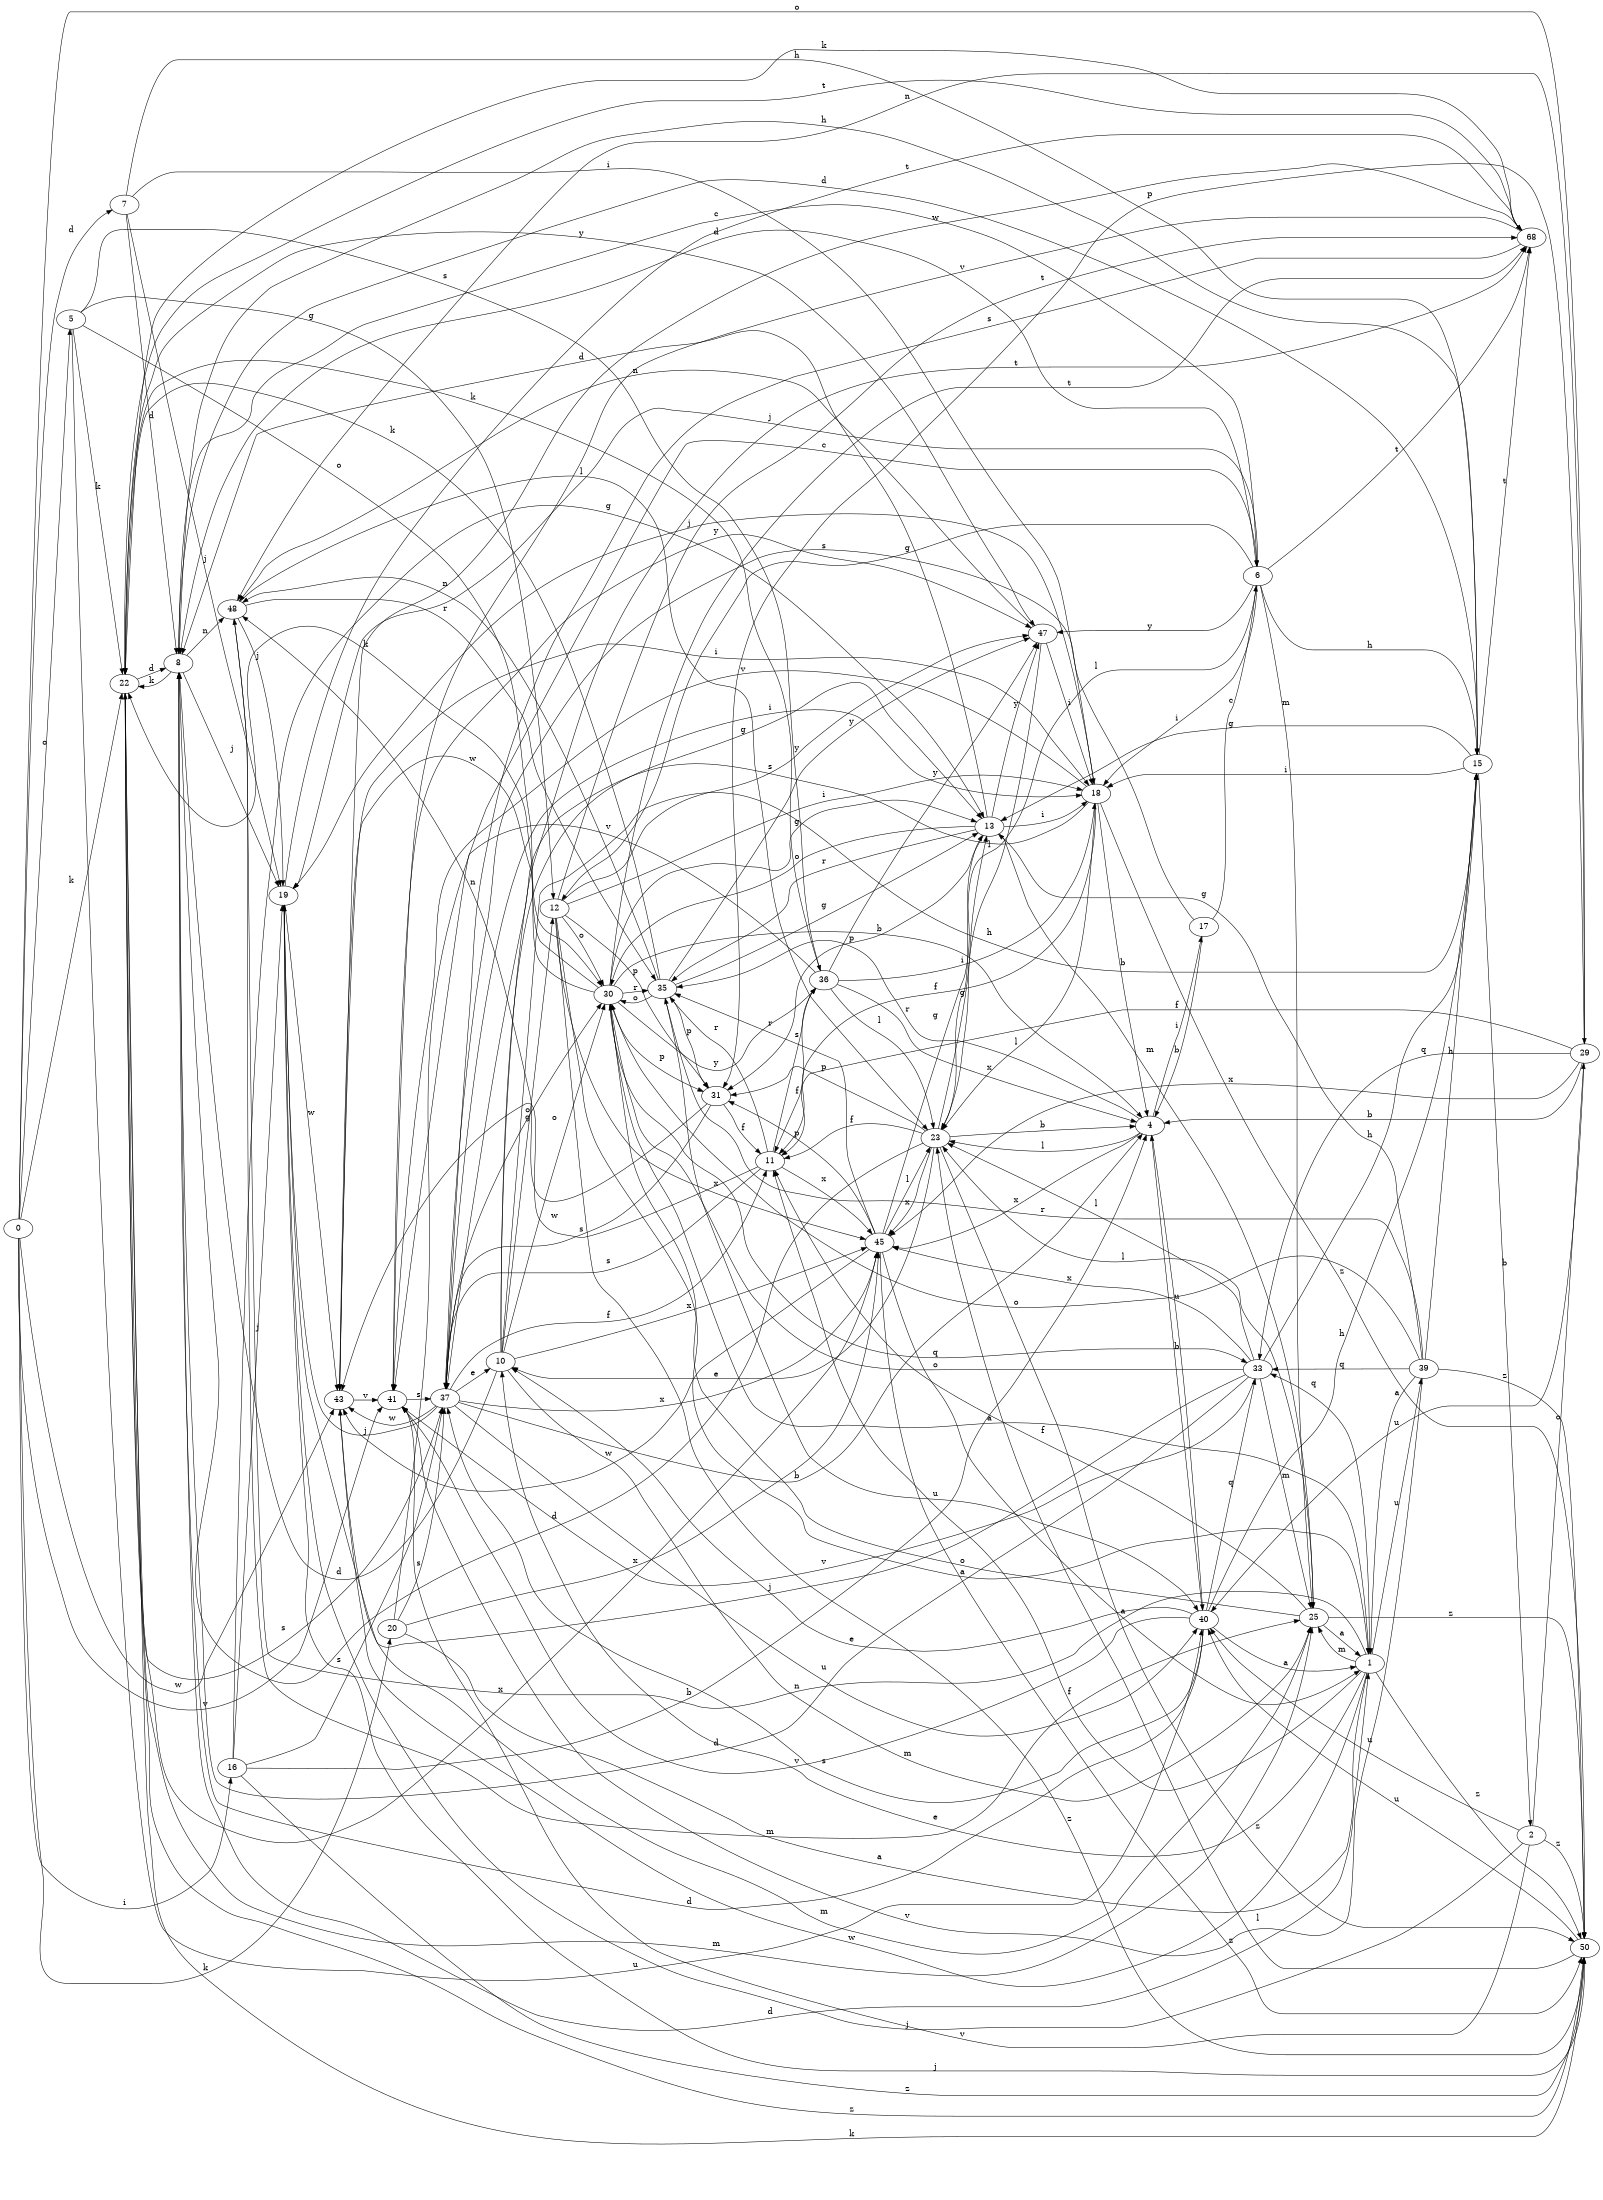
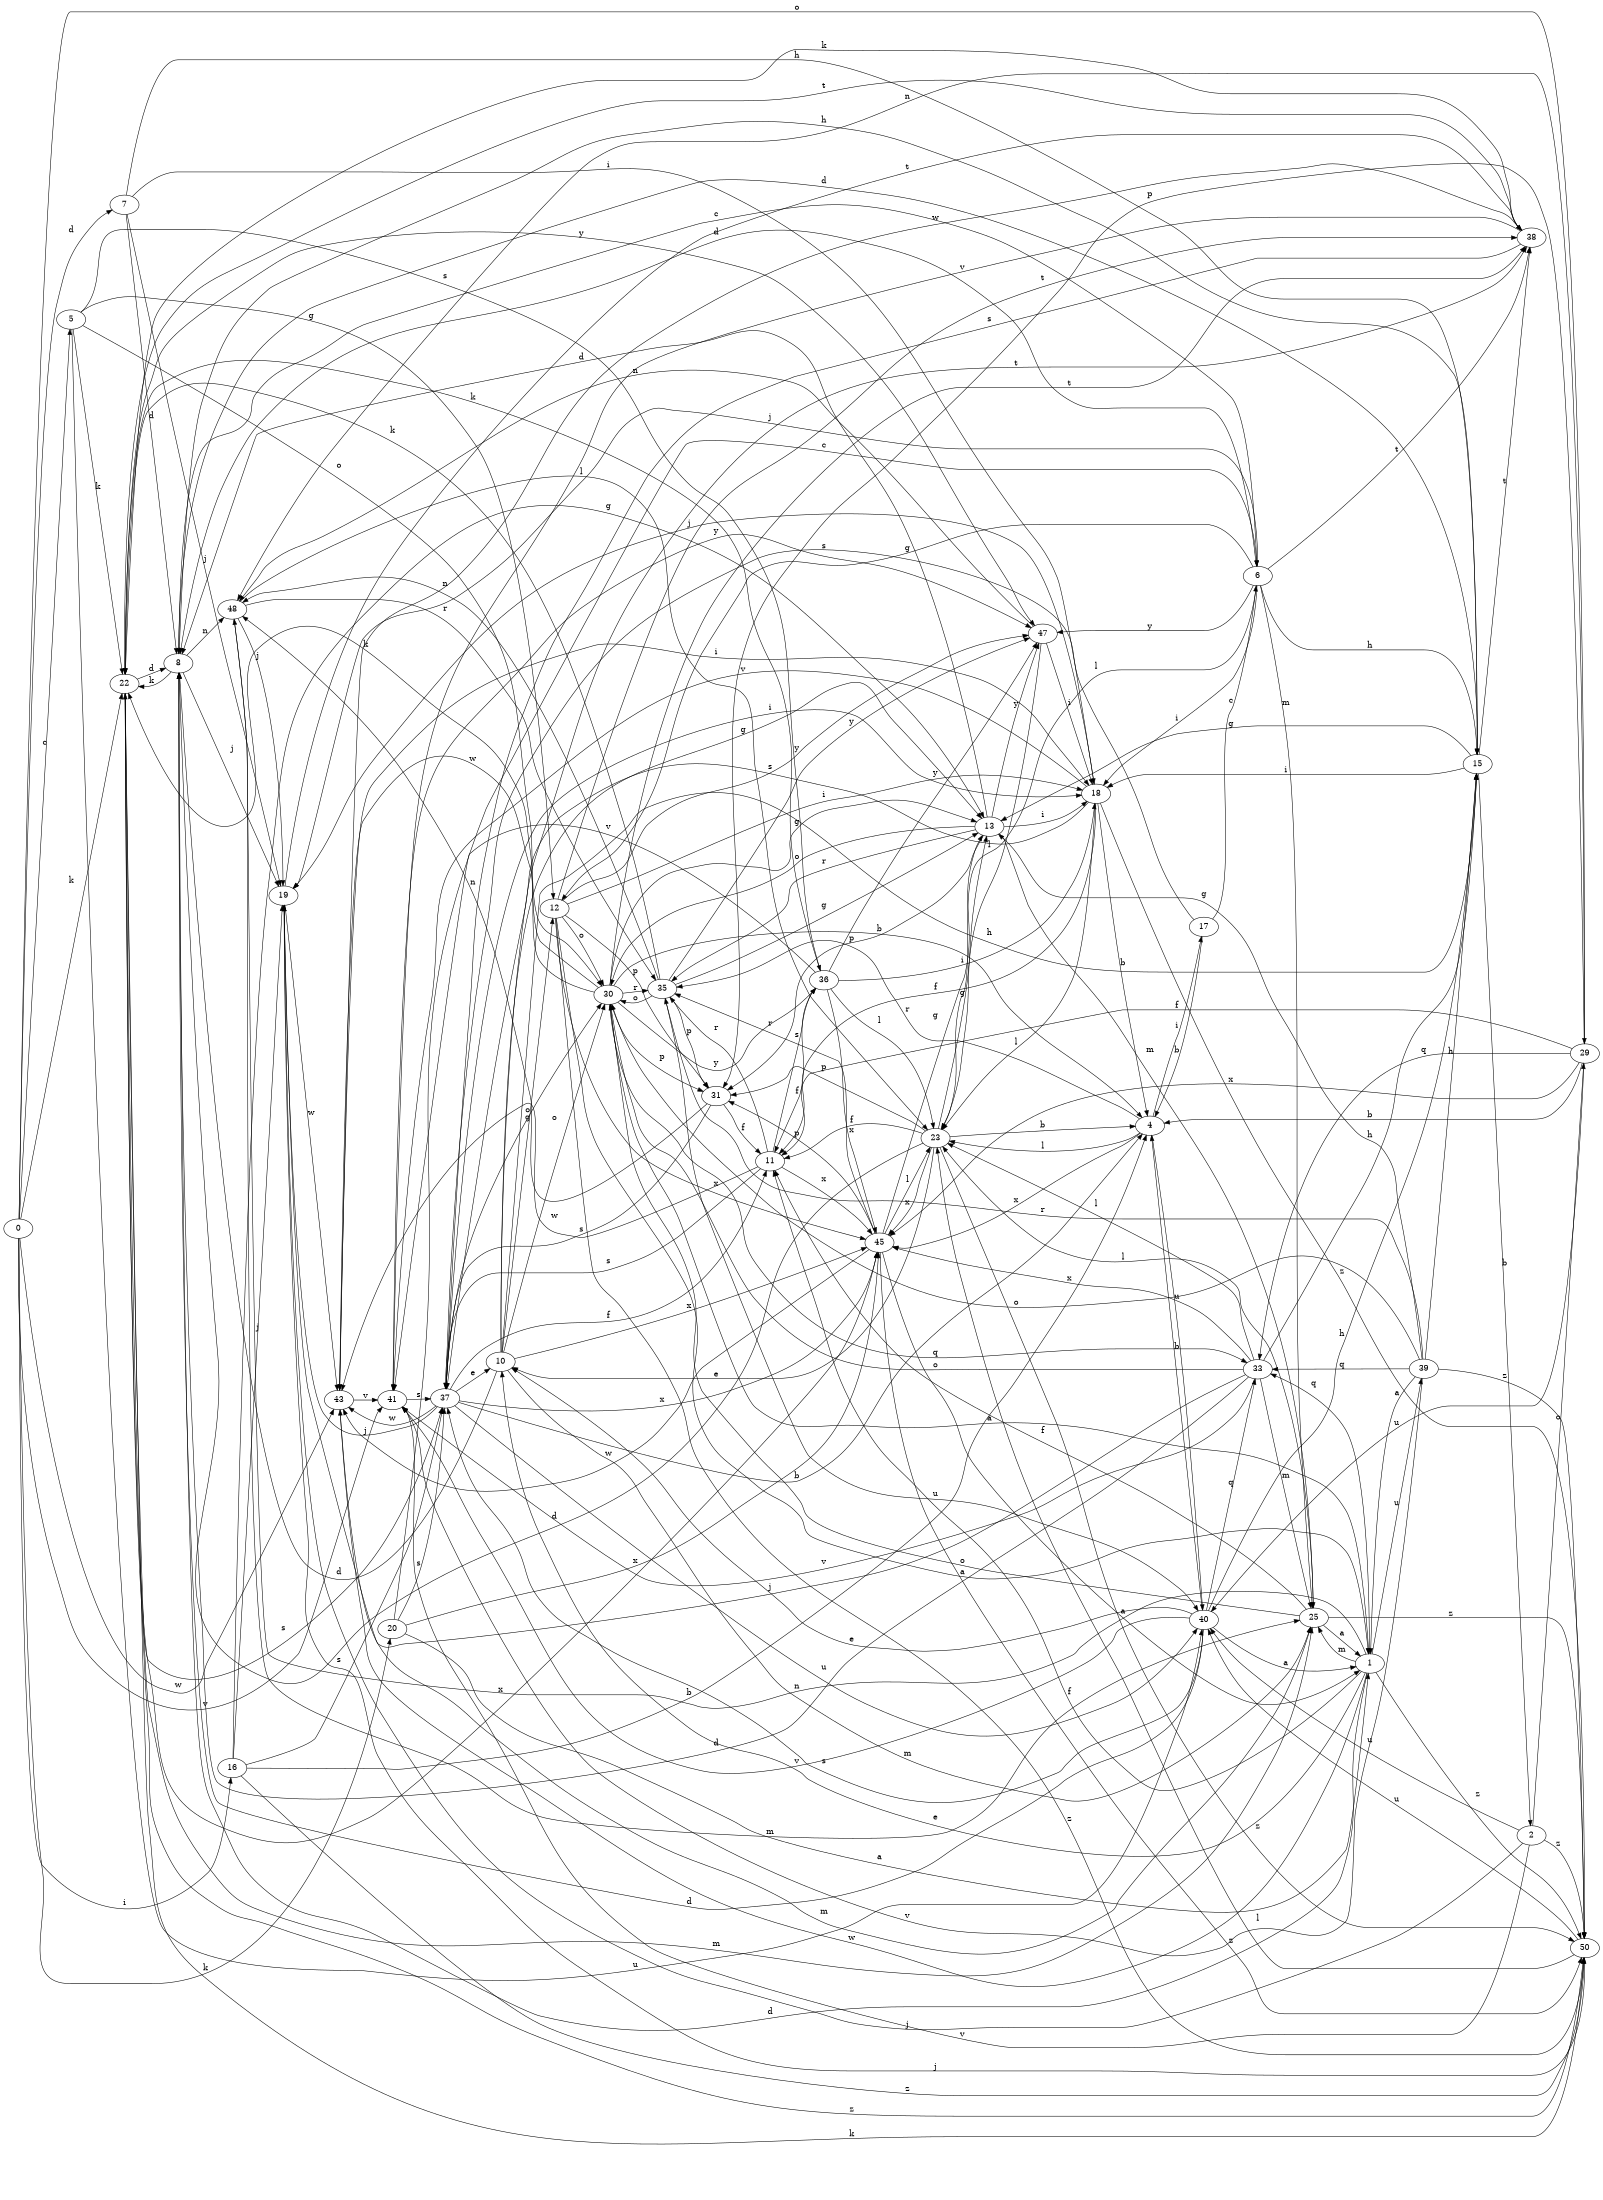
node "68": label "68" -> "38"
edge "0" -> "5": label "o" -> "c"
edge "36" -> "4": now "36" -> "45"
